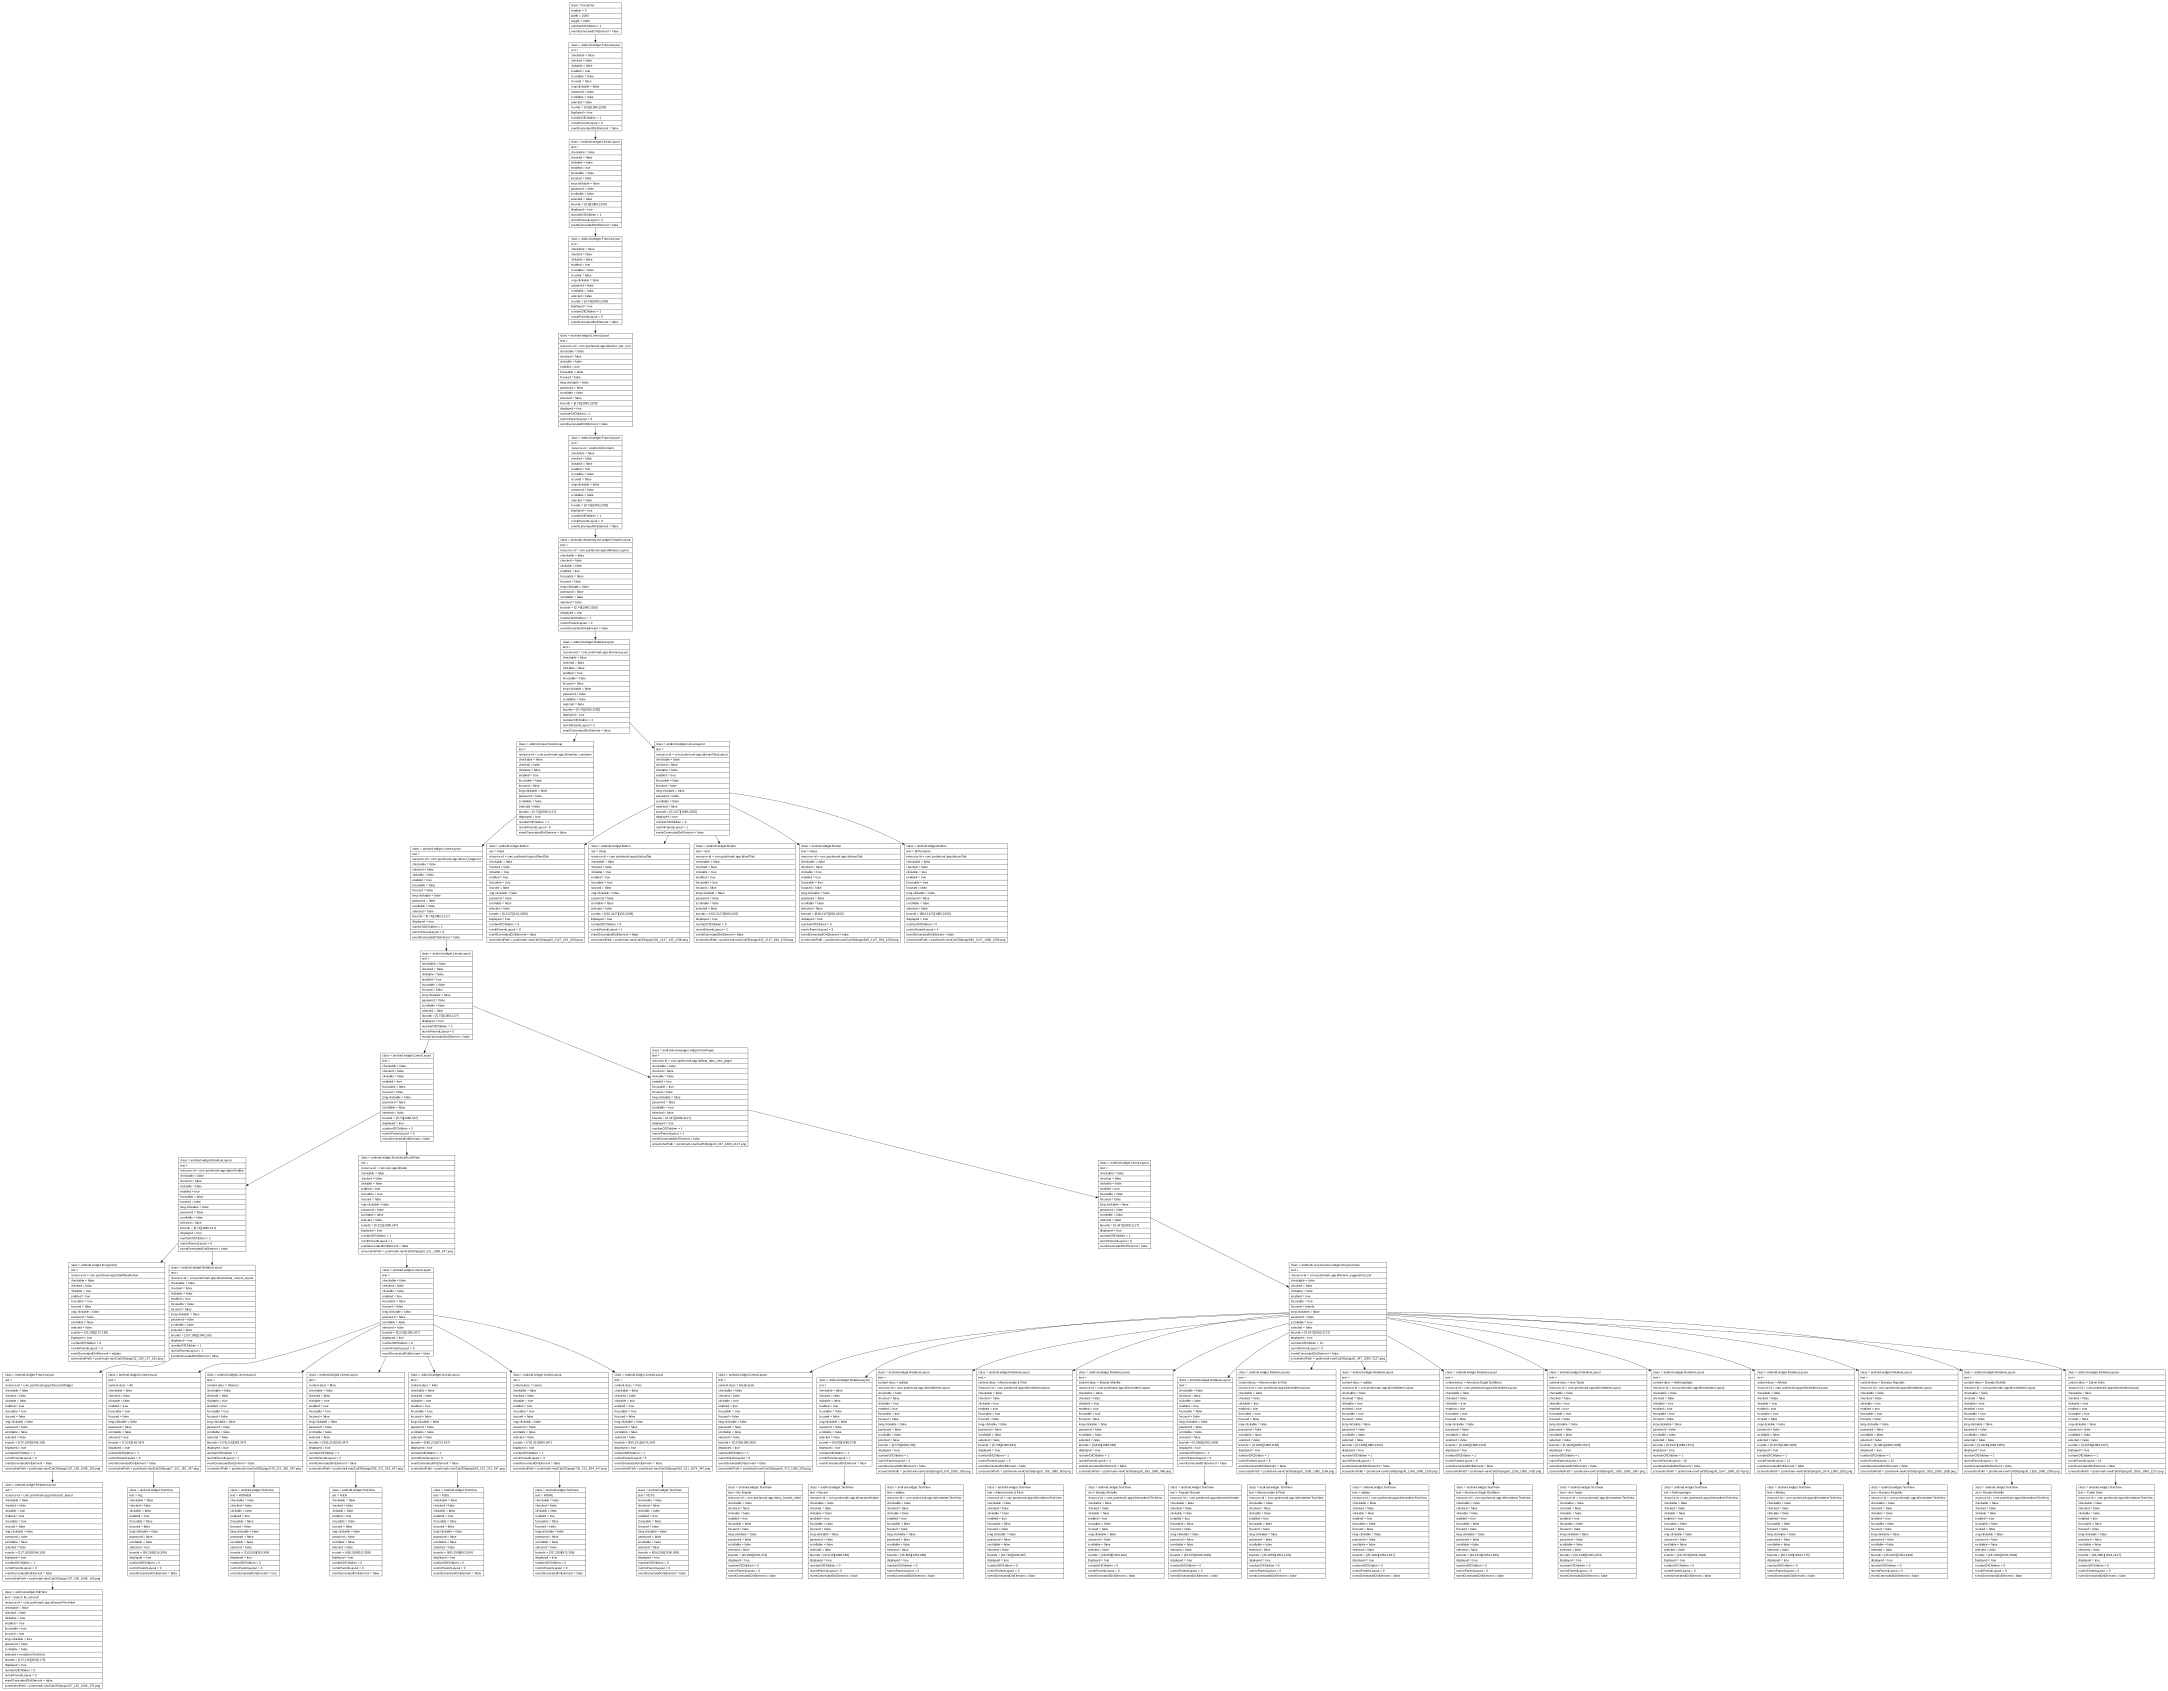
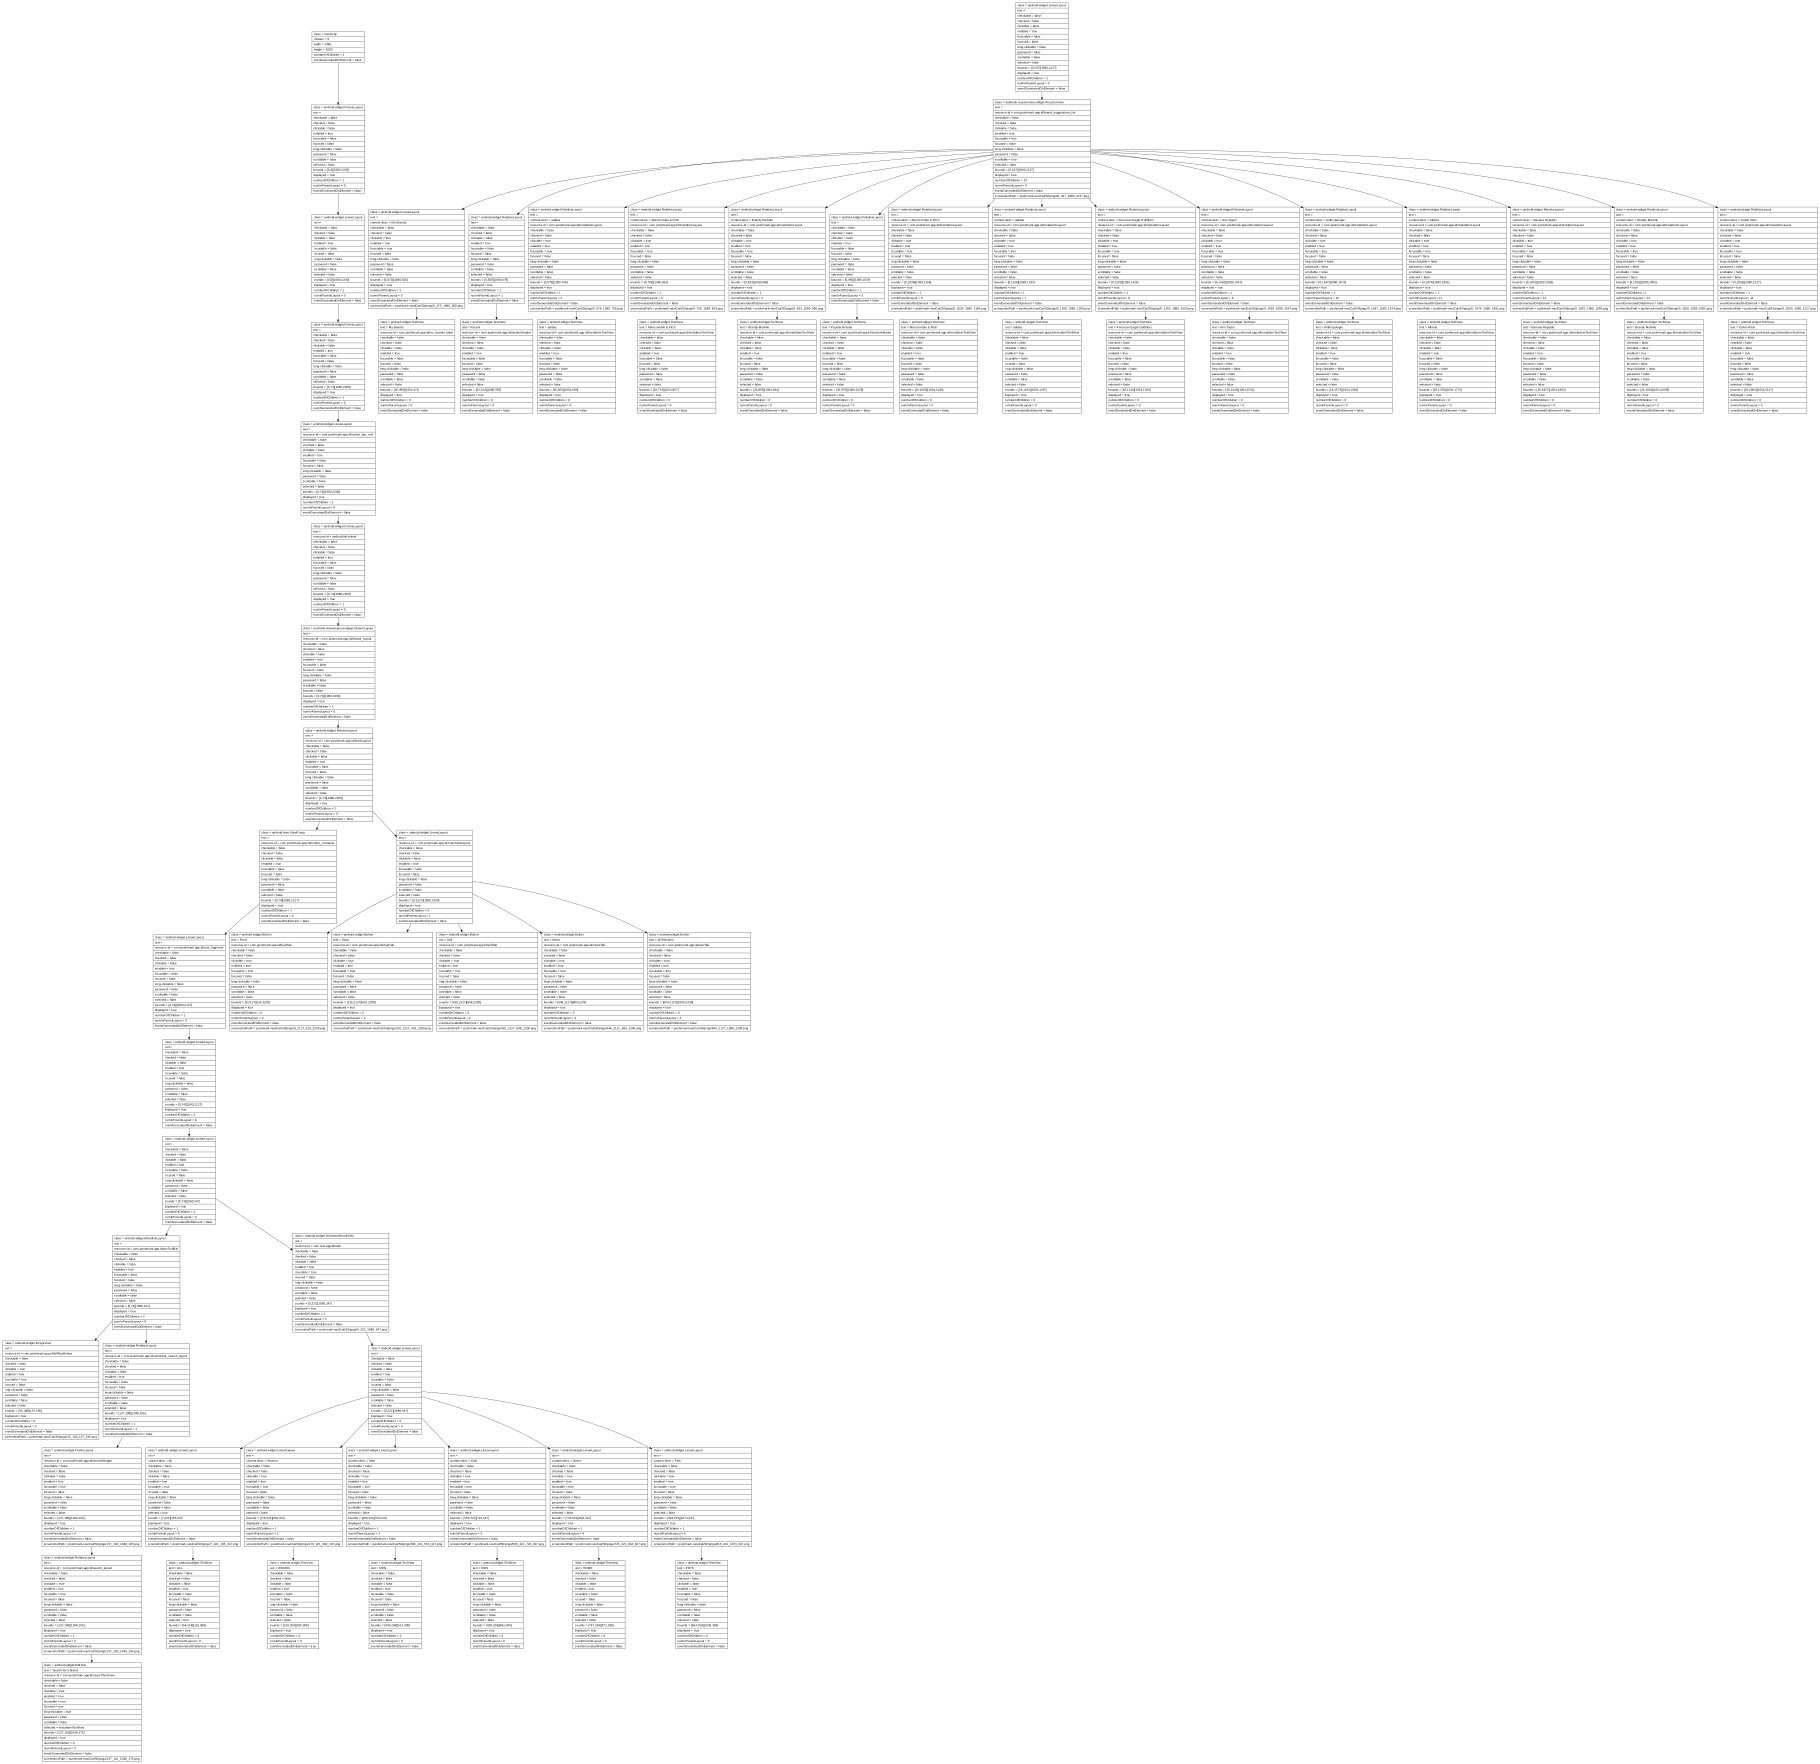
node "class = androidx.drawerlayout.widget.DrawerLayout": text "selected = false" -> "bounds = false"
node "class = androidx.viewpager.widget.ViewPager": removed
node "class = androidx.recyclerview.widget.RecyclerView": text "focused = brands" -> "focused = false"
node "class = android.widget.ImageView": text "eventGeneratedOnElement = adidas" -> "eventGeneratedOnElement = false"
